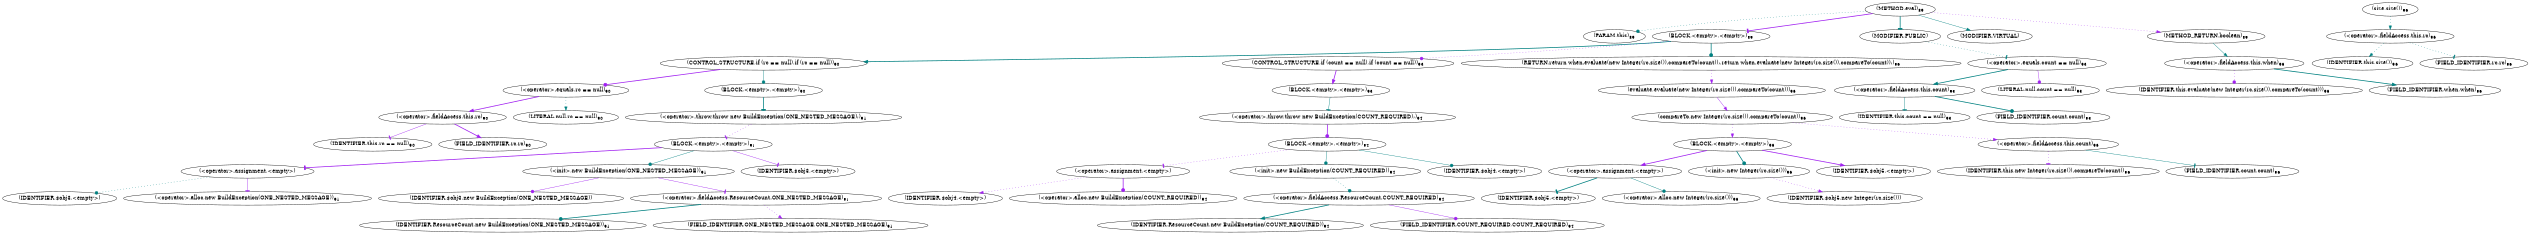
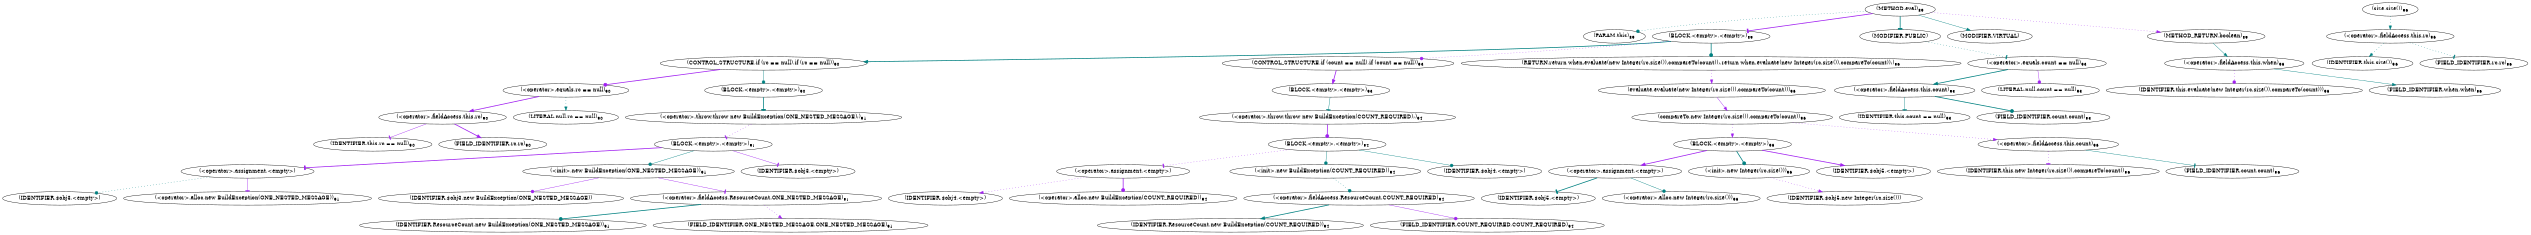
edge "(<operator>.fieldAccess,this.when)" -> "(FIELD_IDENTIFIER,when,when)": style bold -> solid
